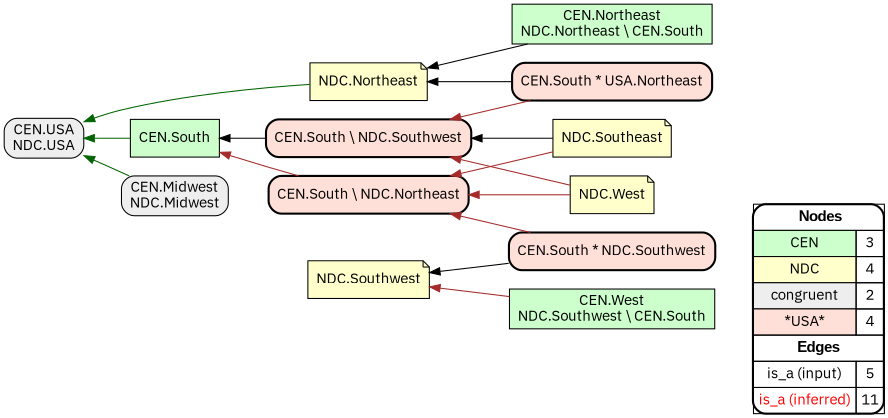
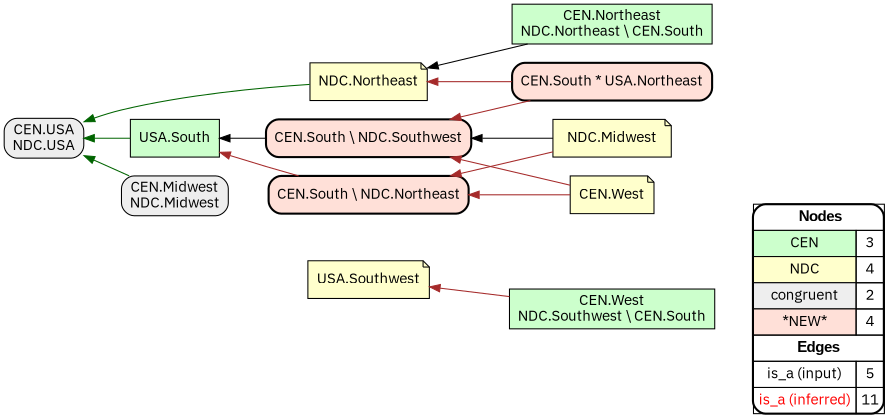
edge "CEN.South * USA.Northeast" -> "NDC.Northeast": color black -> brown
node "CEN.South": label "CEN.South" -> "USA.South"
node "NDC.Southeast": label "NDC.Southeast" -> "NDC.Midwest"
node "NDC.West": label "NDC.West" -> "CEN.West"
node "CEN.South * NDC.Southwest": removed
node "NDC.Southwest": label "NDC.Southwest" -> "USA.Southwest"
node "Nodes": text "*USA*" -> "*NEW*"
